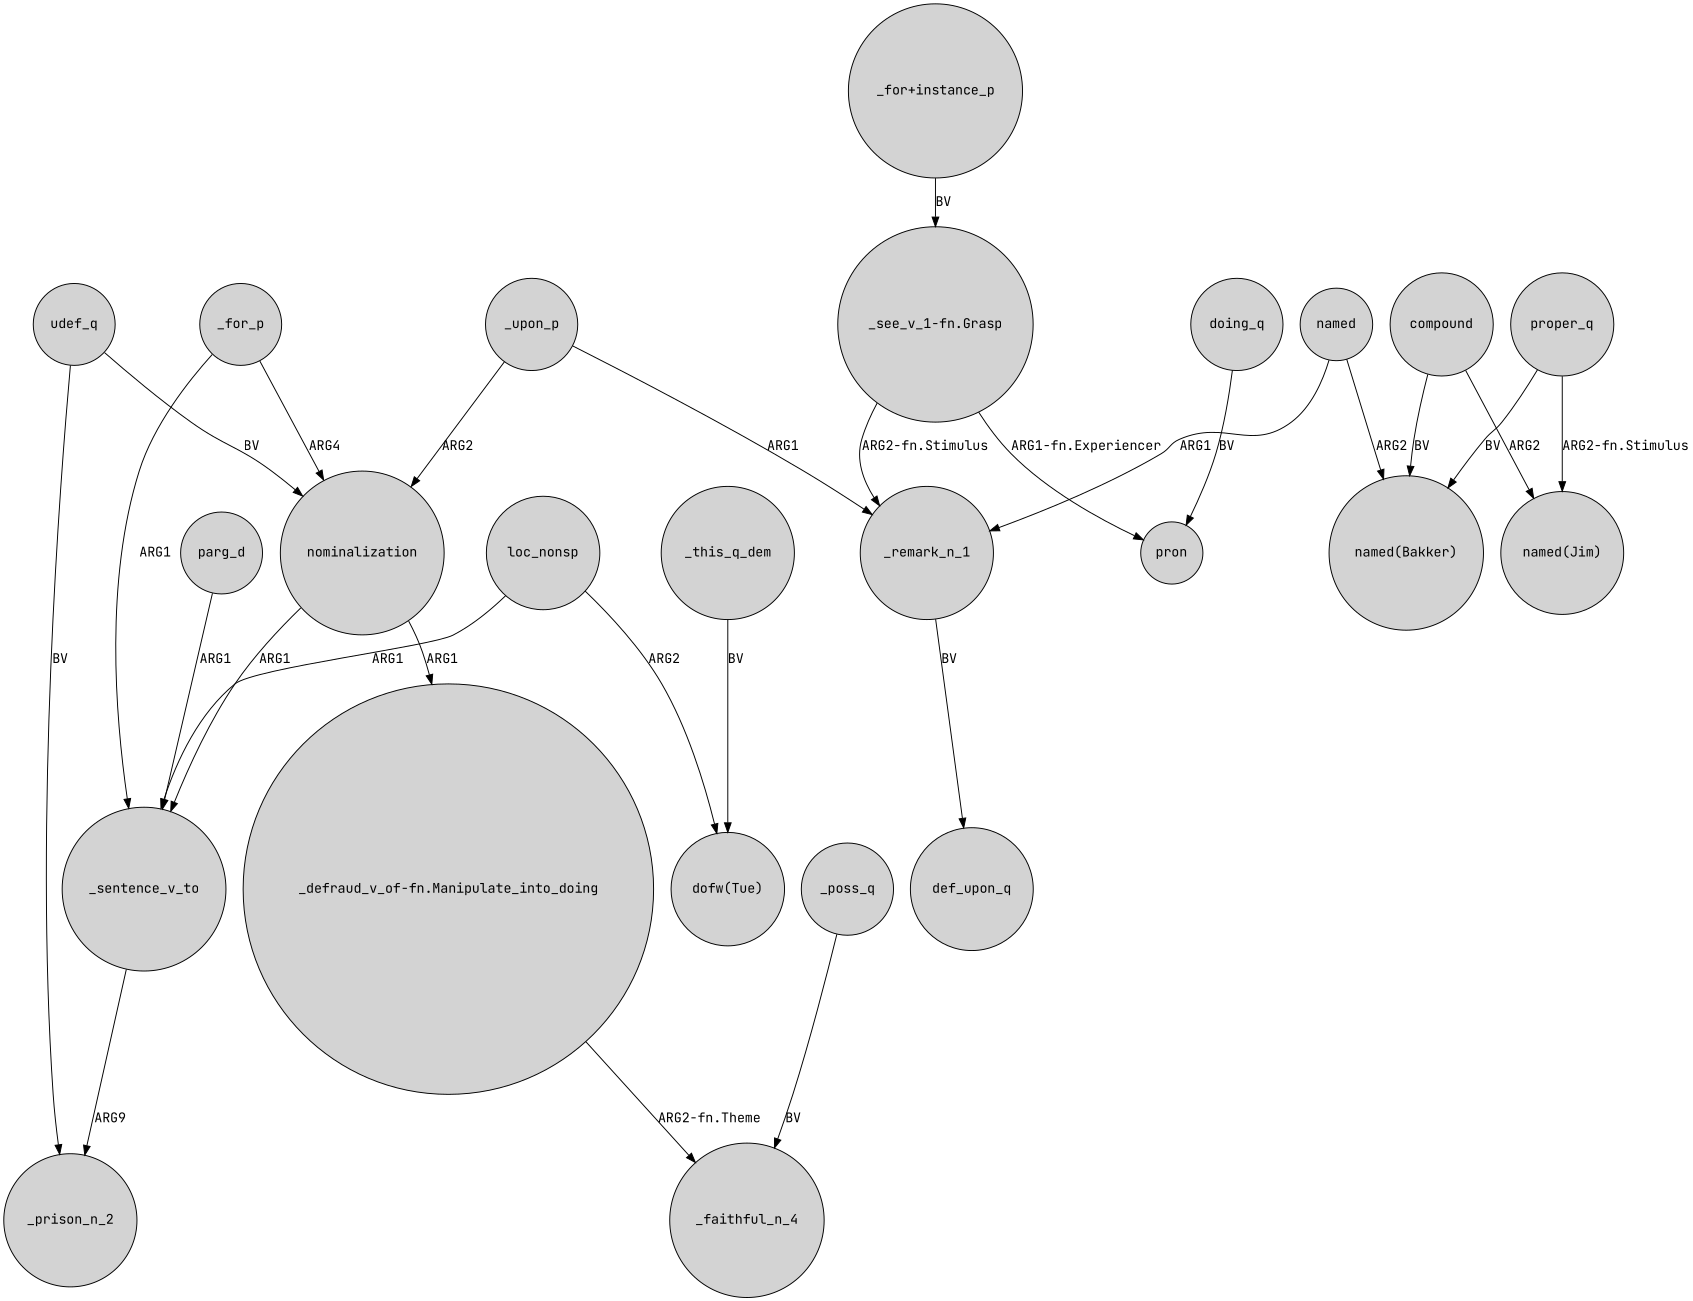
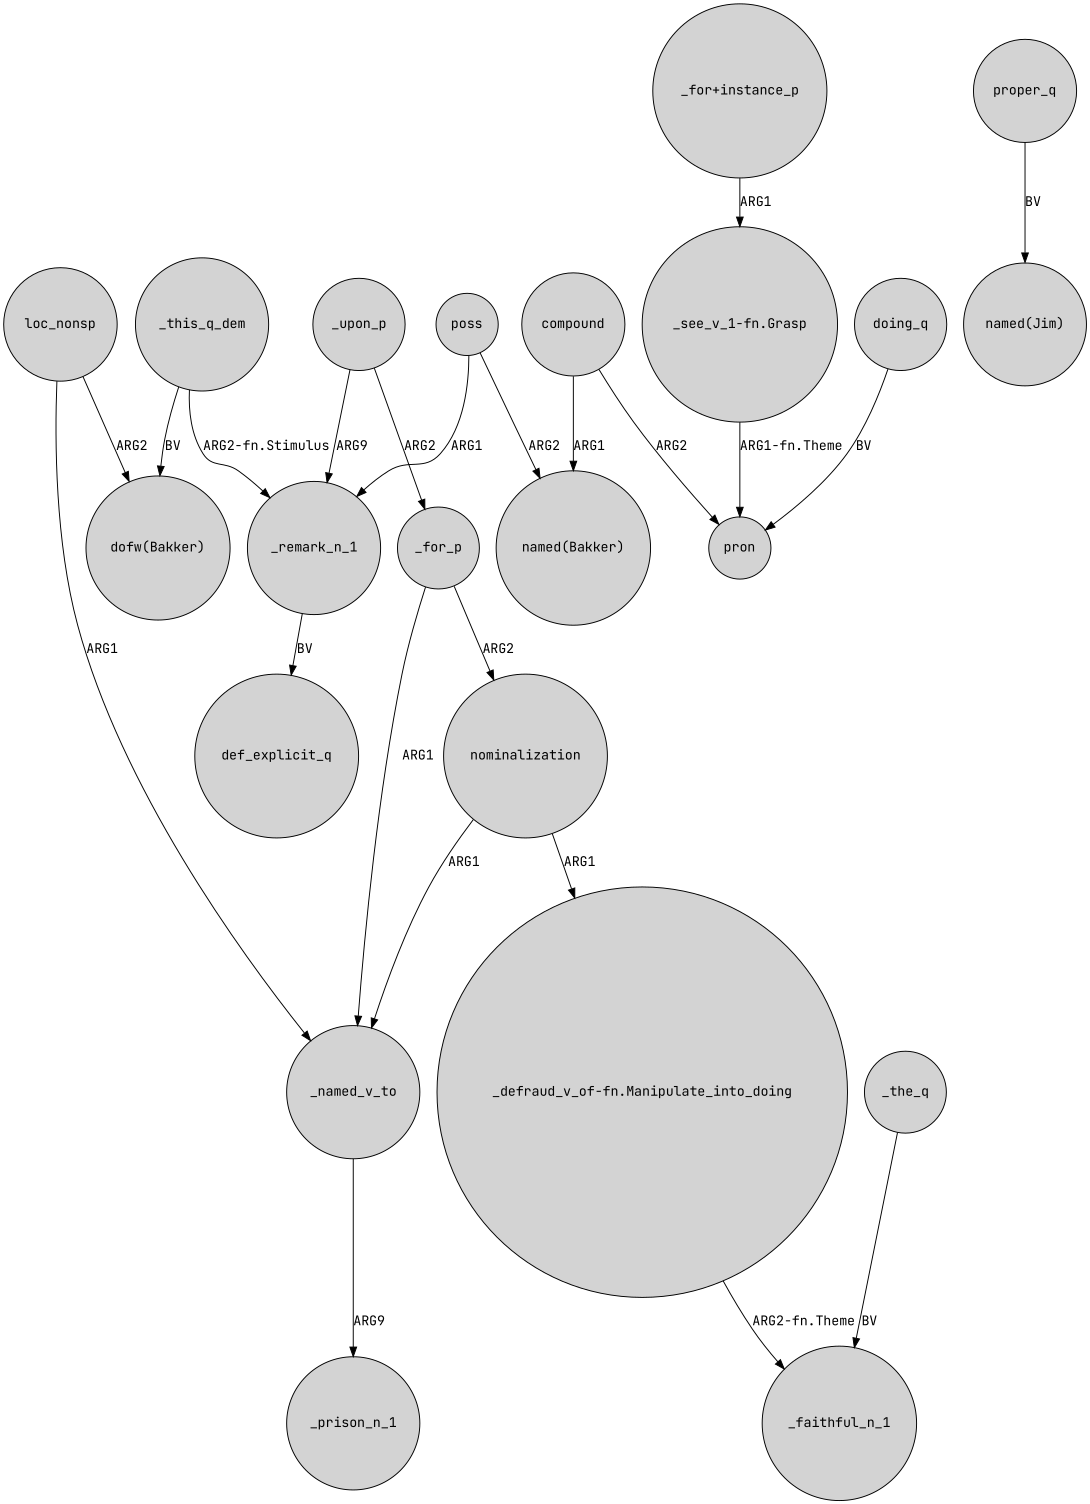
edge "_for+instance_p" -> "_see_v_1-fn.Grasp": label "BV" -> "ARG1"
node "udef_q": removed
node "named": label "named" -> "poss"
edge "_upon_p" -> "nominalization": now "_upon_p" -> "_for_p"
edge "proper_q" -> "named(Bakker)": removed, label "BV"
edge "compound" -> "named(Jim)": now "compound" -> "pron"
edge "_for_p" -> "nominalization": label "ARG4" -> "ARG2"
edge "_upon_p" -> "_remark_n_1": label "ARG1" -> "ARG9"
edge "_see_v_1-fn.Grasp" -> "pron": label "ARG1-fn.Experiencer" -> "ARG1-fn.Theme"
edge "compound" -> "named(Bakker)": label "BV" -> "ARG1"
edge "proper_q" -> "named(Jim)": label "ARG2-fn.Stimulus" -> "BV"
edge "_see_v_1-fn.Grasp" -> "_remark_n_1": now "_this_q_dem" -> "_remark_n_1"
node "parg_d": removed
node "_sentence_v_to": label "_sentence_v_to" -> "_named_v_to"
node "dofw(Tue)": label "dofw(Tue)" -> "dofw(Bakker)"
node "_poss_q": label "_poss_q" -> "_the_q"
node "def_upon_q": label "def_upon_q" -> "def_explicit_q"
node "_prison_n_2": label "_prison_n_2" -> "_prison_n_1"
node "_faithful_n_4": label "_faithful_n_4" -> "_faithful_n_1"
